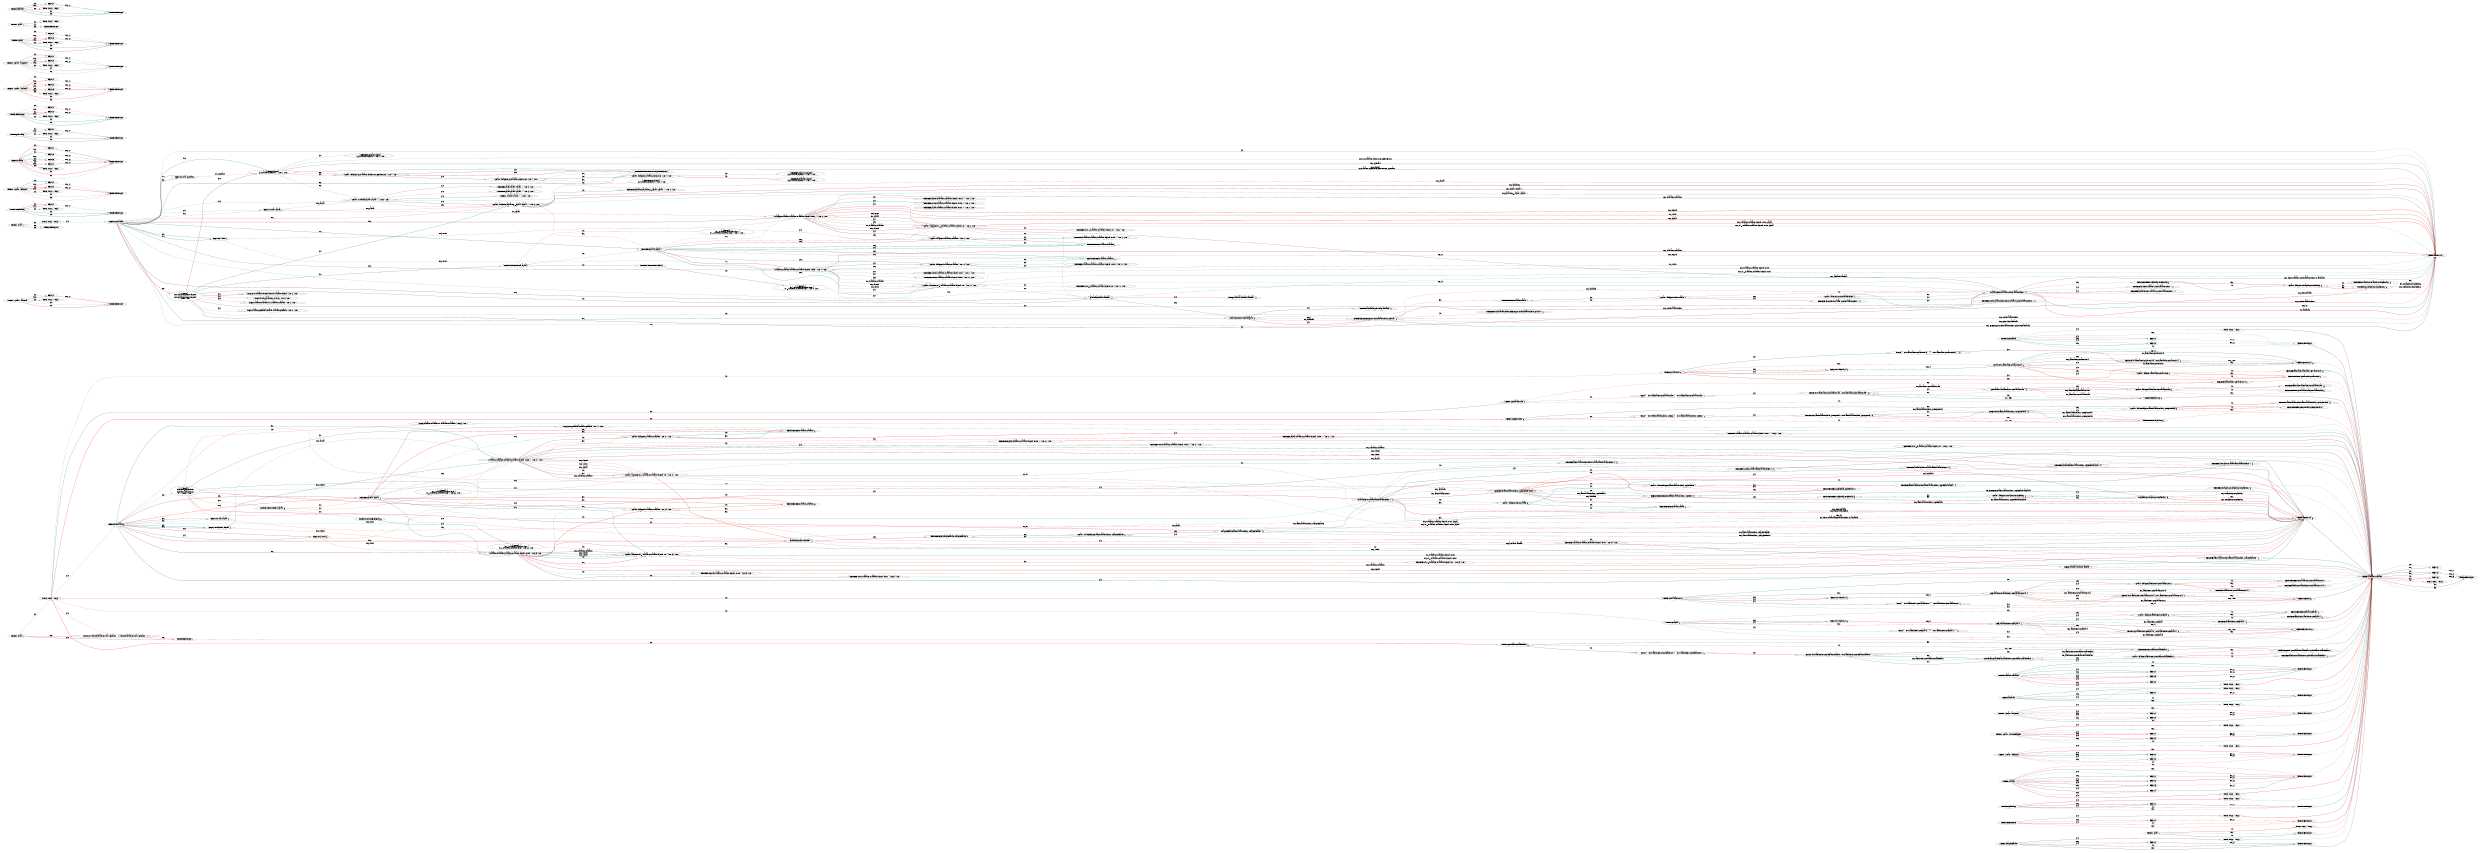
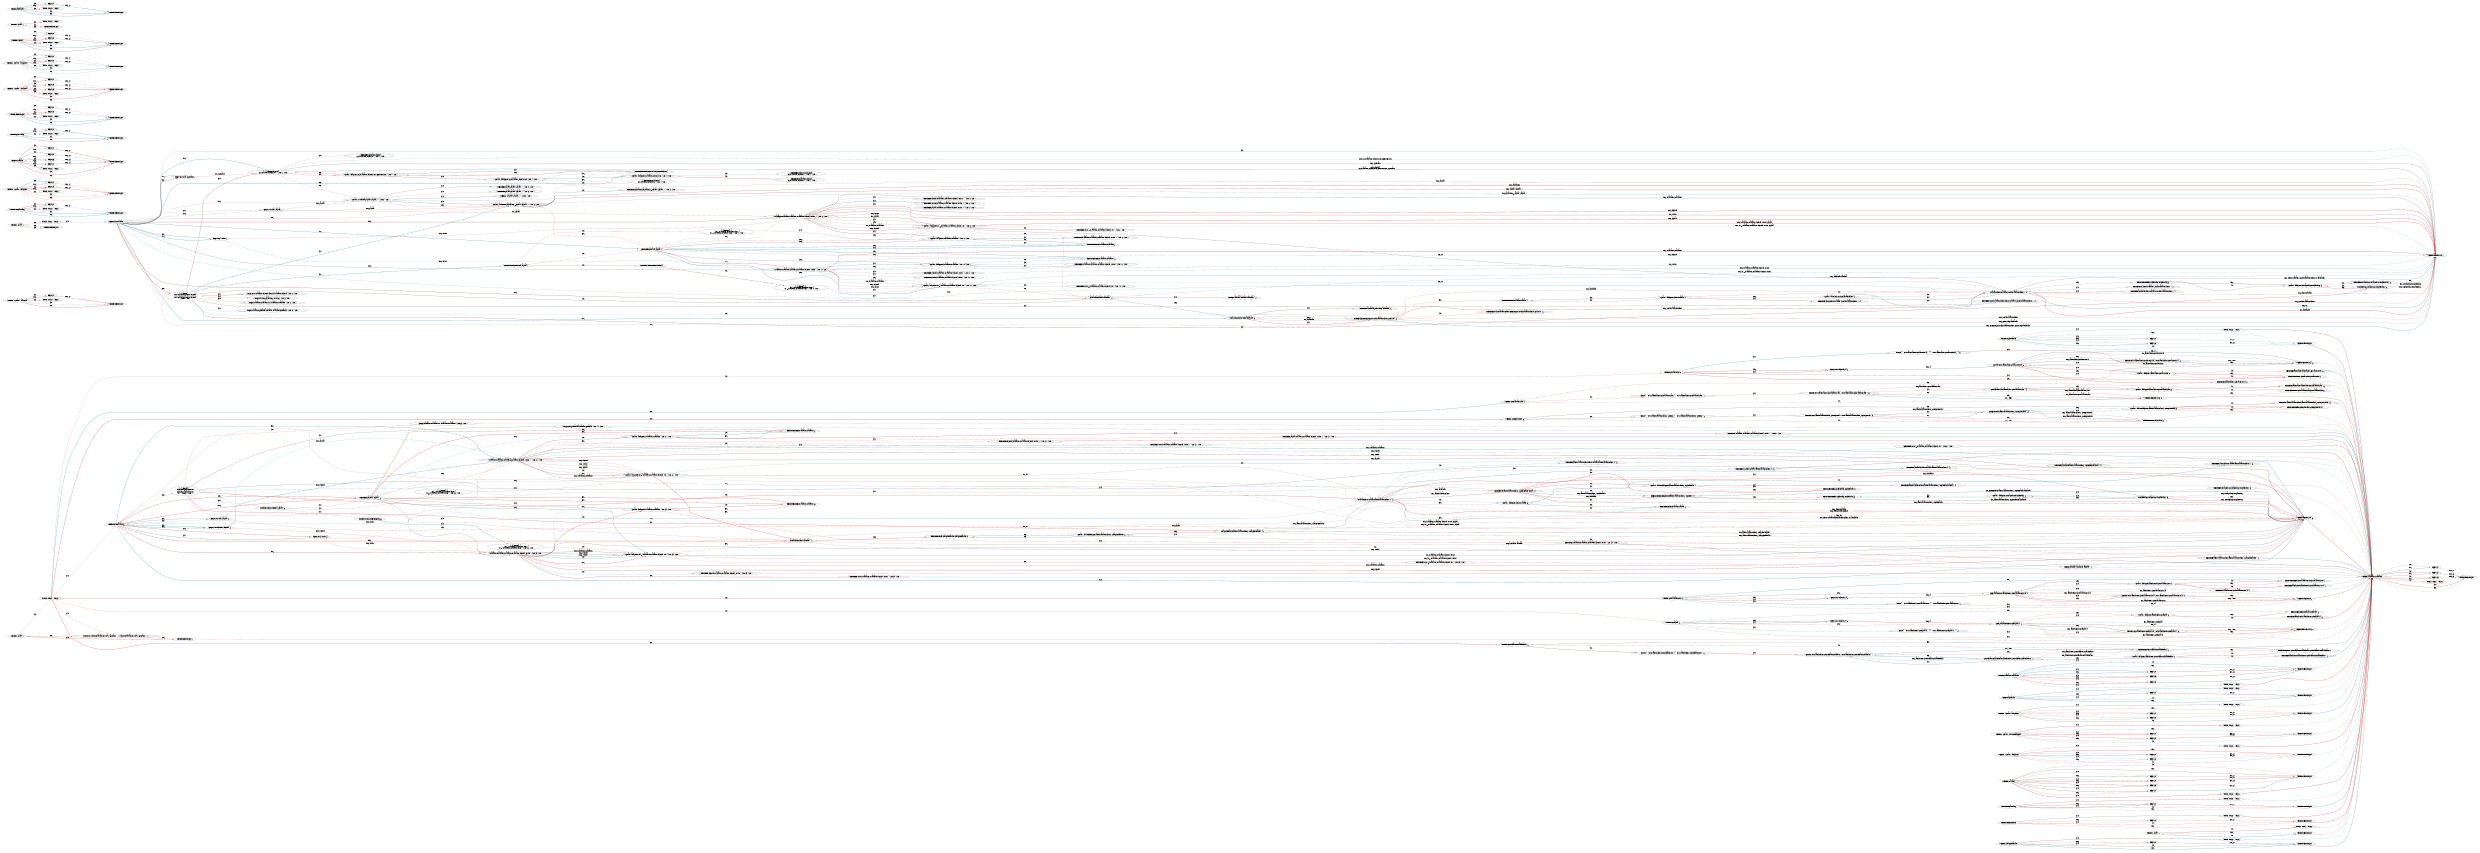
edge "(METHOD,GetMaxVersion)" -> "(GetMaxVersion,fake_tracker_.GetMaxVersion(id))": removed, label "DDG:"
edge "(<operator>.fieldAccess,fake_listener_.GetPayload)" -> "(FIELD_IDENTIFIER,GetPayload,GetPayload)": removed, label "AST:"
node "(IDENTIFIER,id,fake_listener_.GetPayload(id))": removed
